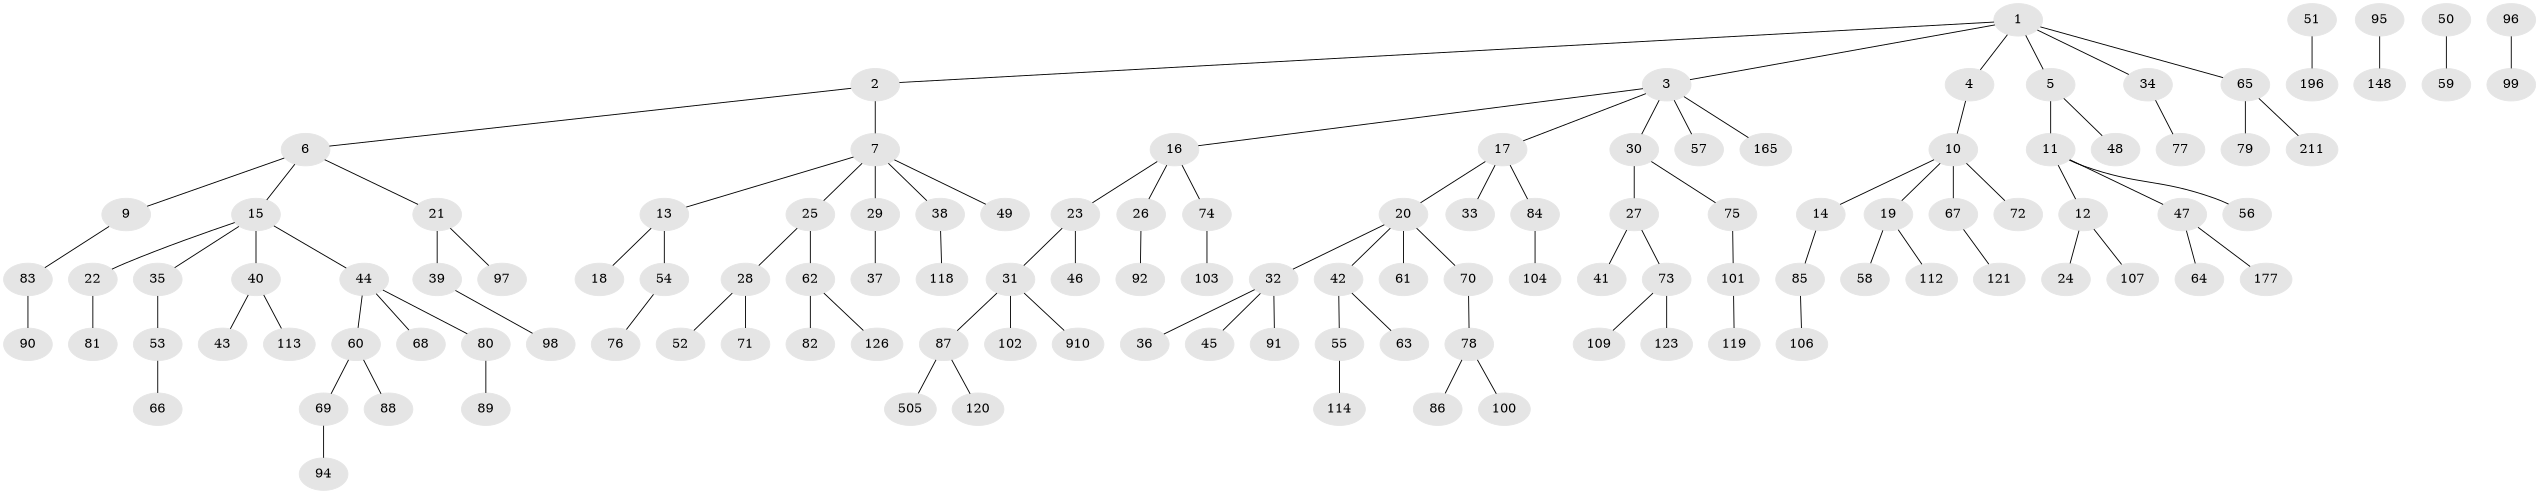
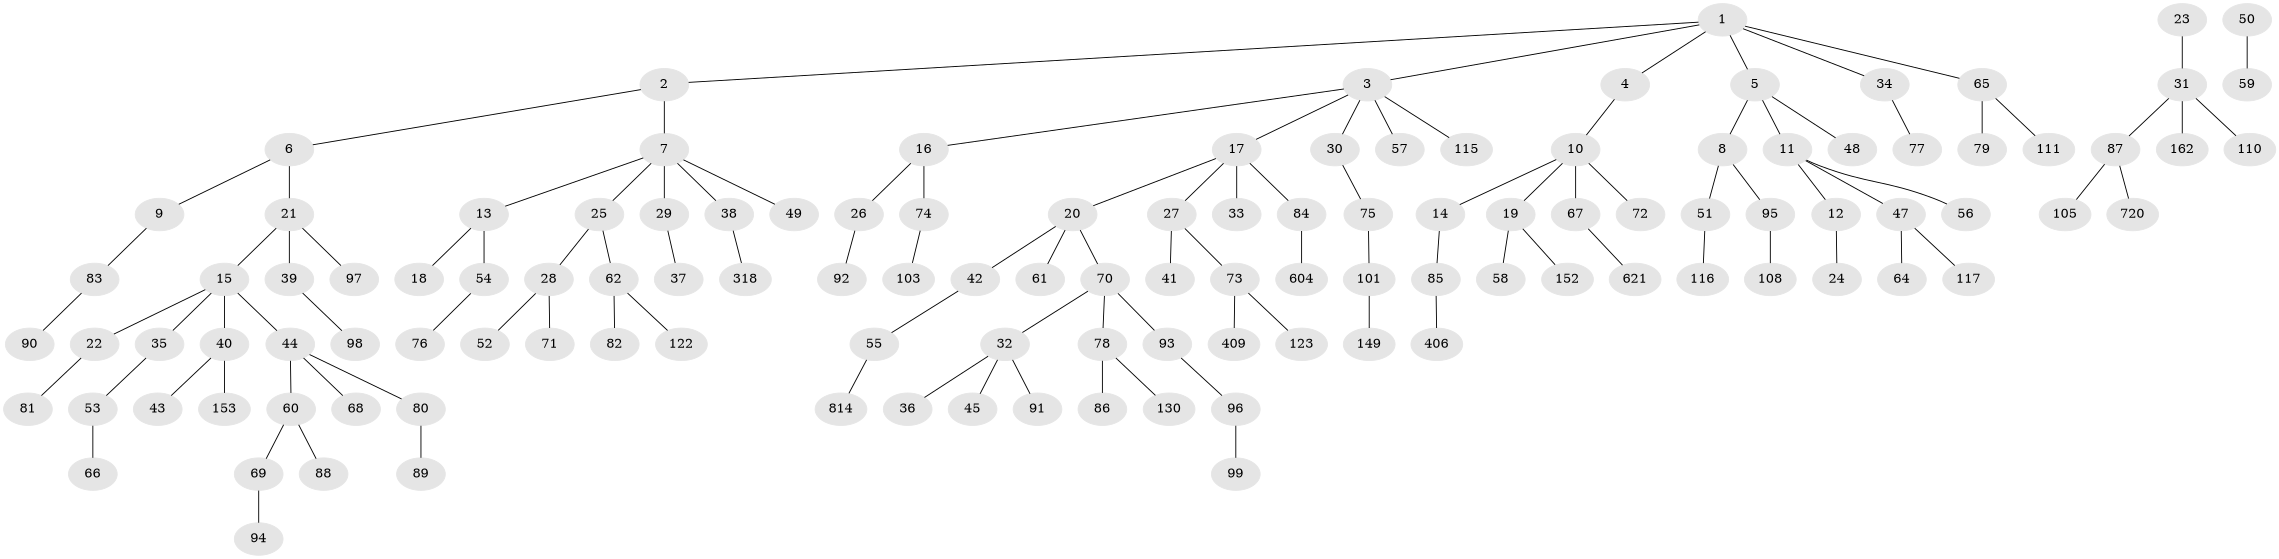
node "196": label "196" -> "116"
node "148": label "148" -> "108"
node "8": added
node "165": label "165" -> "115"
node "211": label "211" -> "111"
edge "6" -- "15": now "21" -- "15"
edge "16" -- "23": removed
edge "30" -- "27": now "17" -- "27"
edge "20" -- "32": now "70" -- "32"
node "118": label "118" -> "318"
node "46": removed
node "104": label "104" -> "604"
node "112": label "112" -> "152"
node "121": label "121" -> "621"
node "107": removed
node "177": label "177" -> "117"
node "113": label "113" -> "153"
node "126": label "126" -> "122"
node "102": label "102" -> "162"
node "910": label "910" -> "110"
node "93": added
node "63": removed
node "109": label "109" -> "409"
node "119": label "119" -> "149"
node "106": label "106" -> "406"
node "505": label "505" -> "105"
node "120": label "120" -> "720"
node "114": label "114" -> "814"
node "100": label "100" -> "130"
